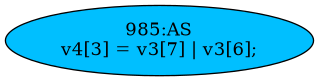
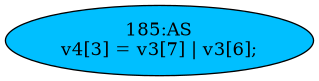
node "985:AS v4[3] = v3[7] | v3[6];": label "985:AS v4[3] = v3[7] | v3[6];" -> "185:AS v4[3] = v3[7] | v3[6];"
